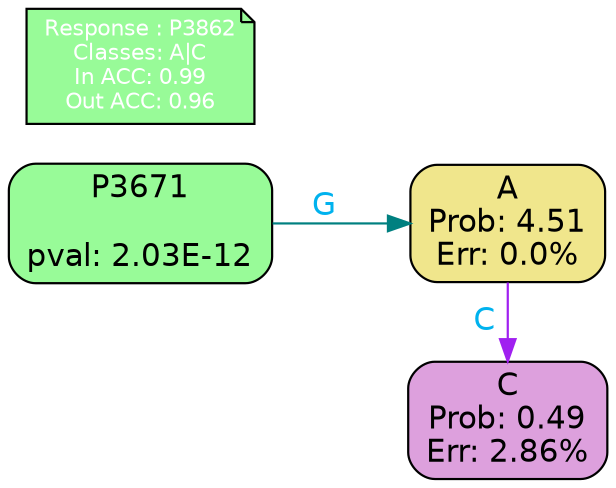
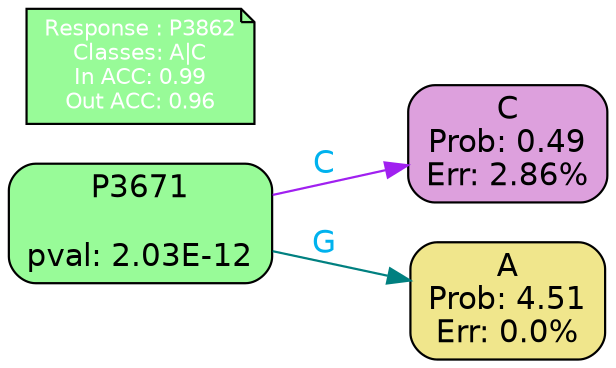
edge "A Prob: 4.51 Err: 0.0%" -> "C Prob: 0.49 Err: 2.86%": now "P3671 pval: 2.03E-12" -> "C Prob: 0.49 Err: 2.86%"
